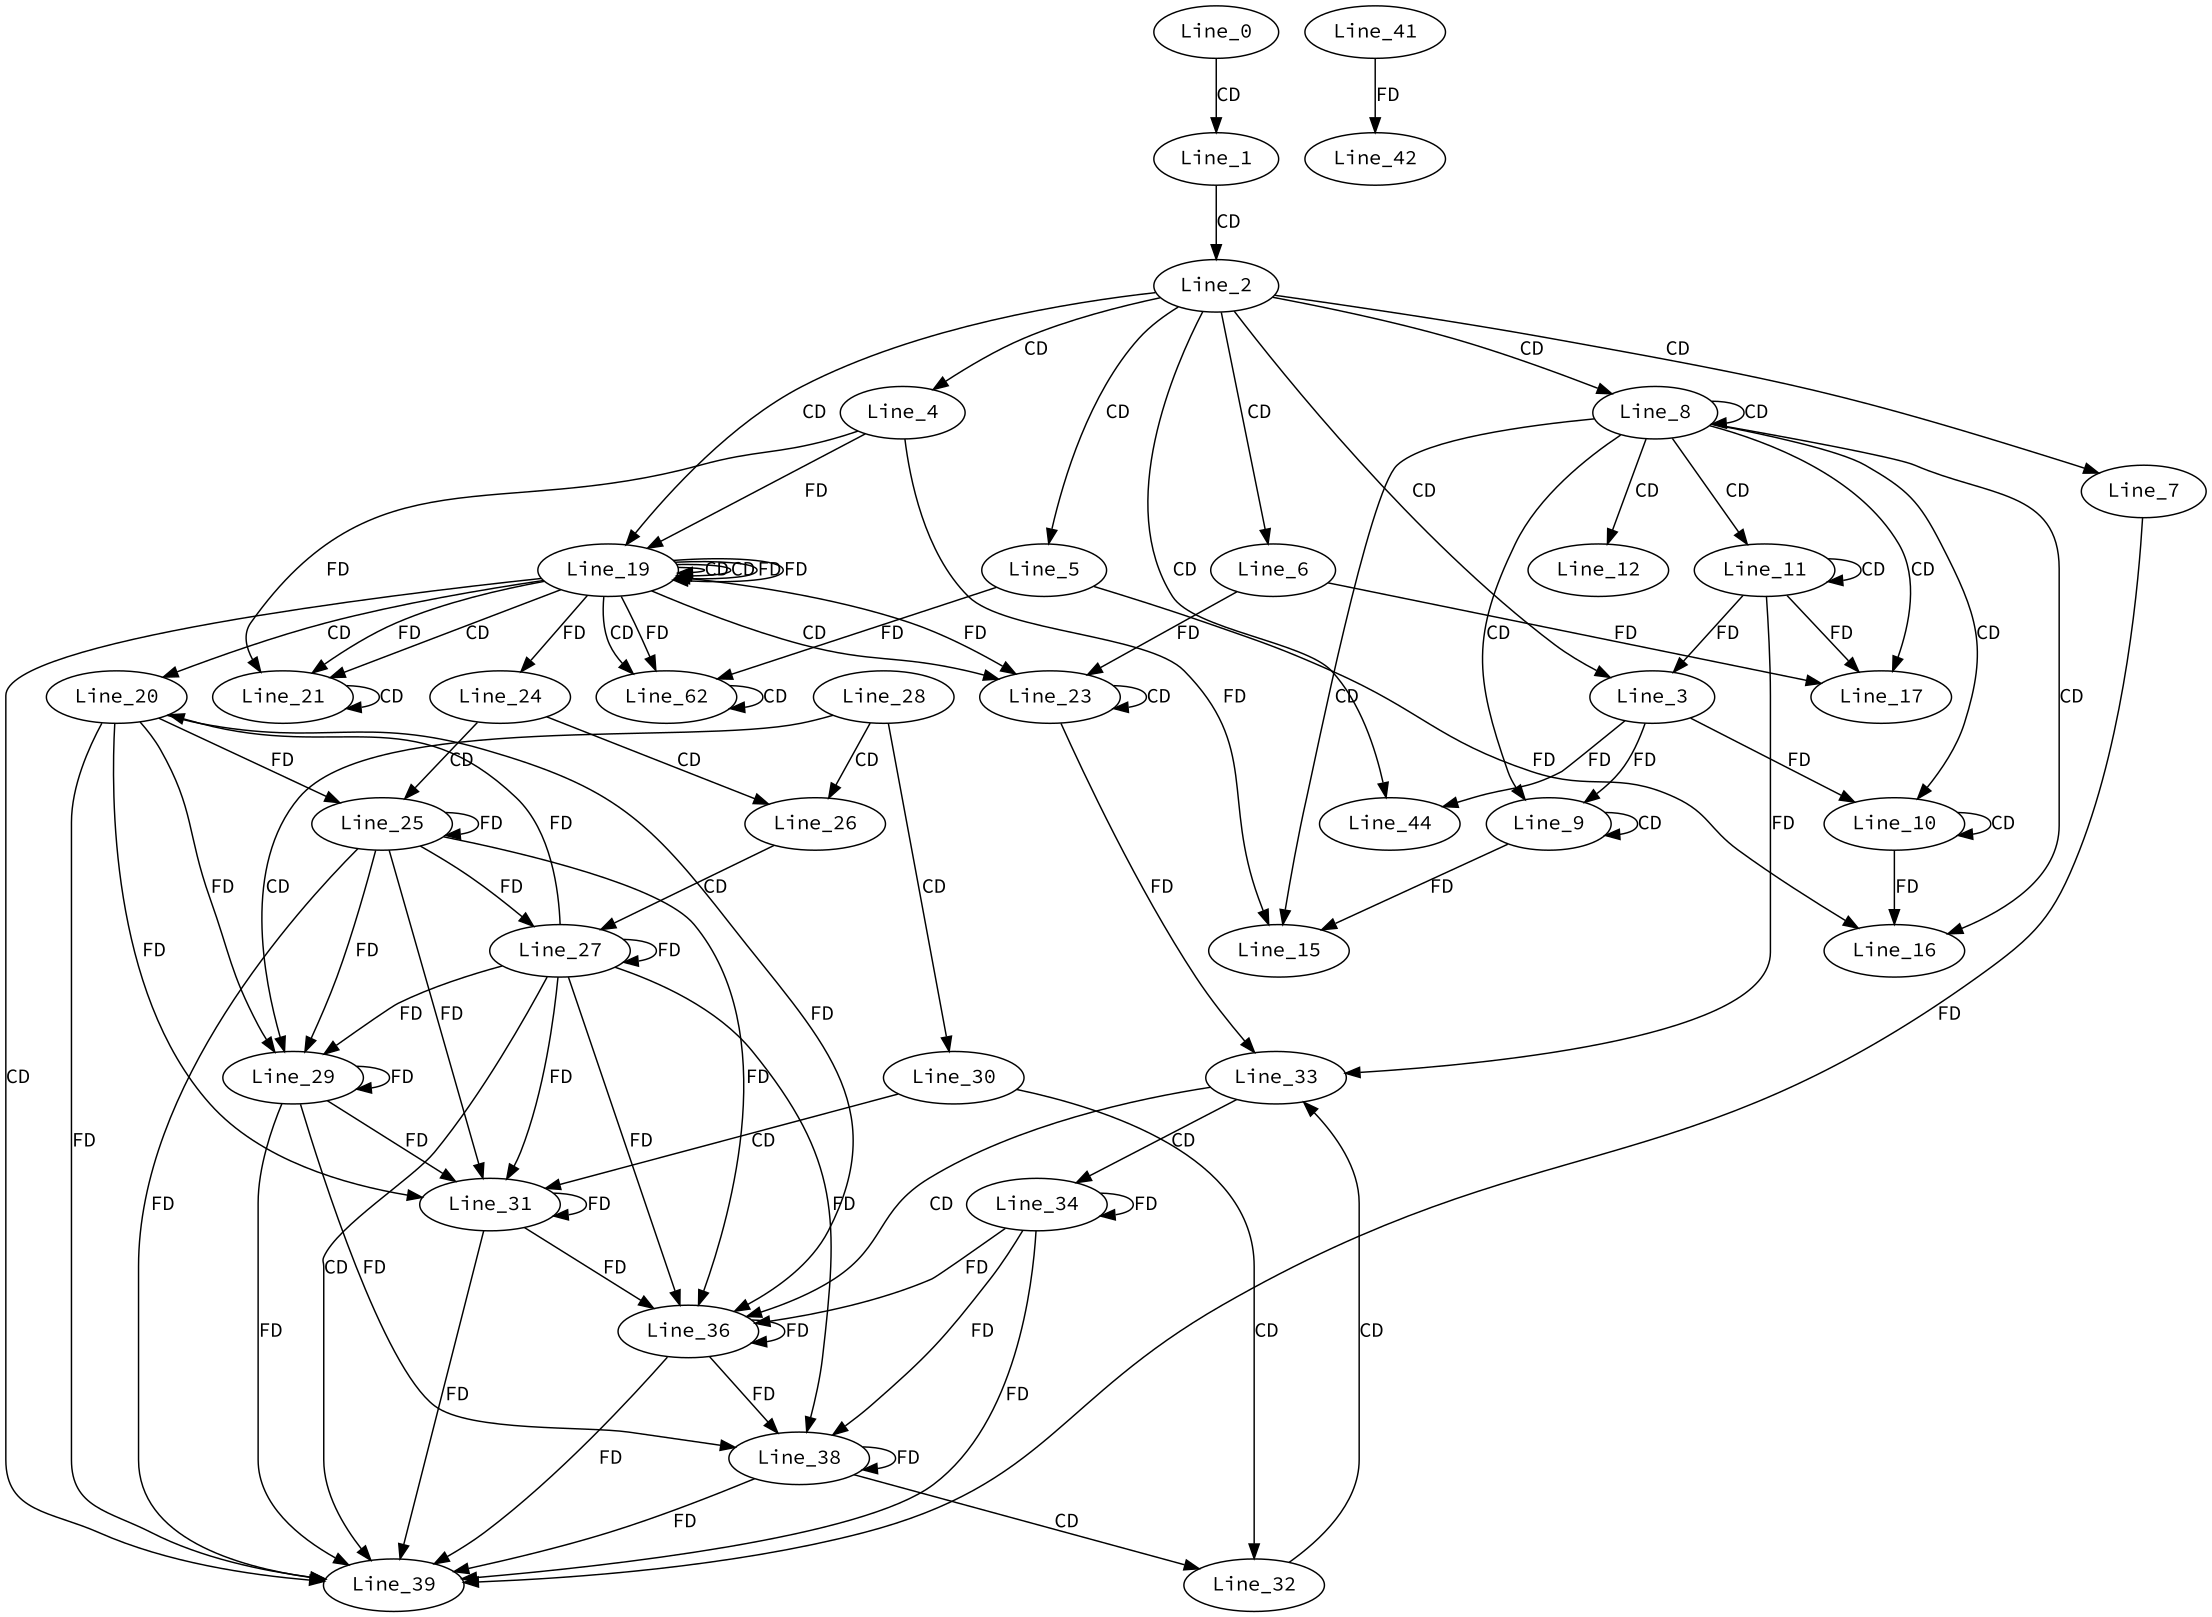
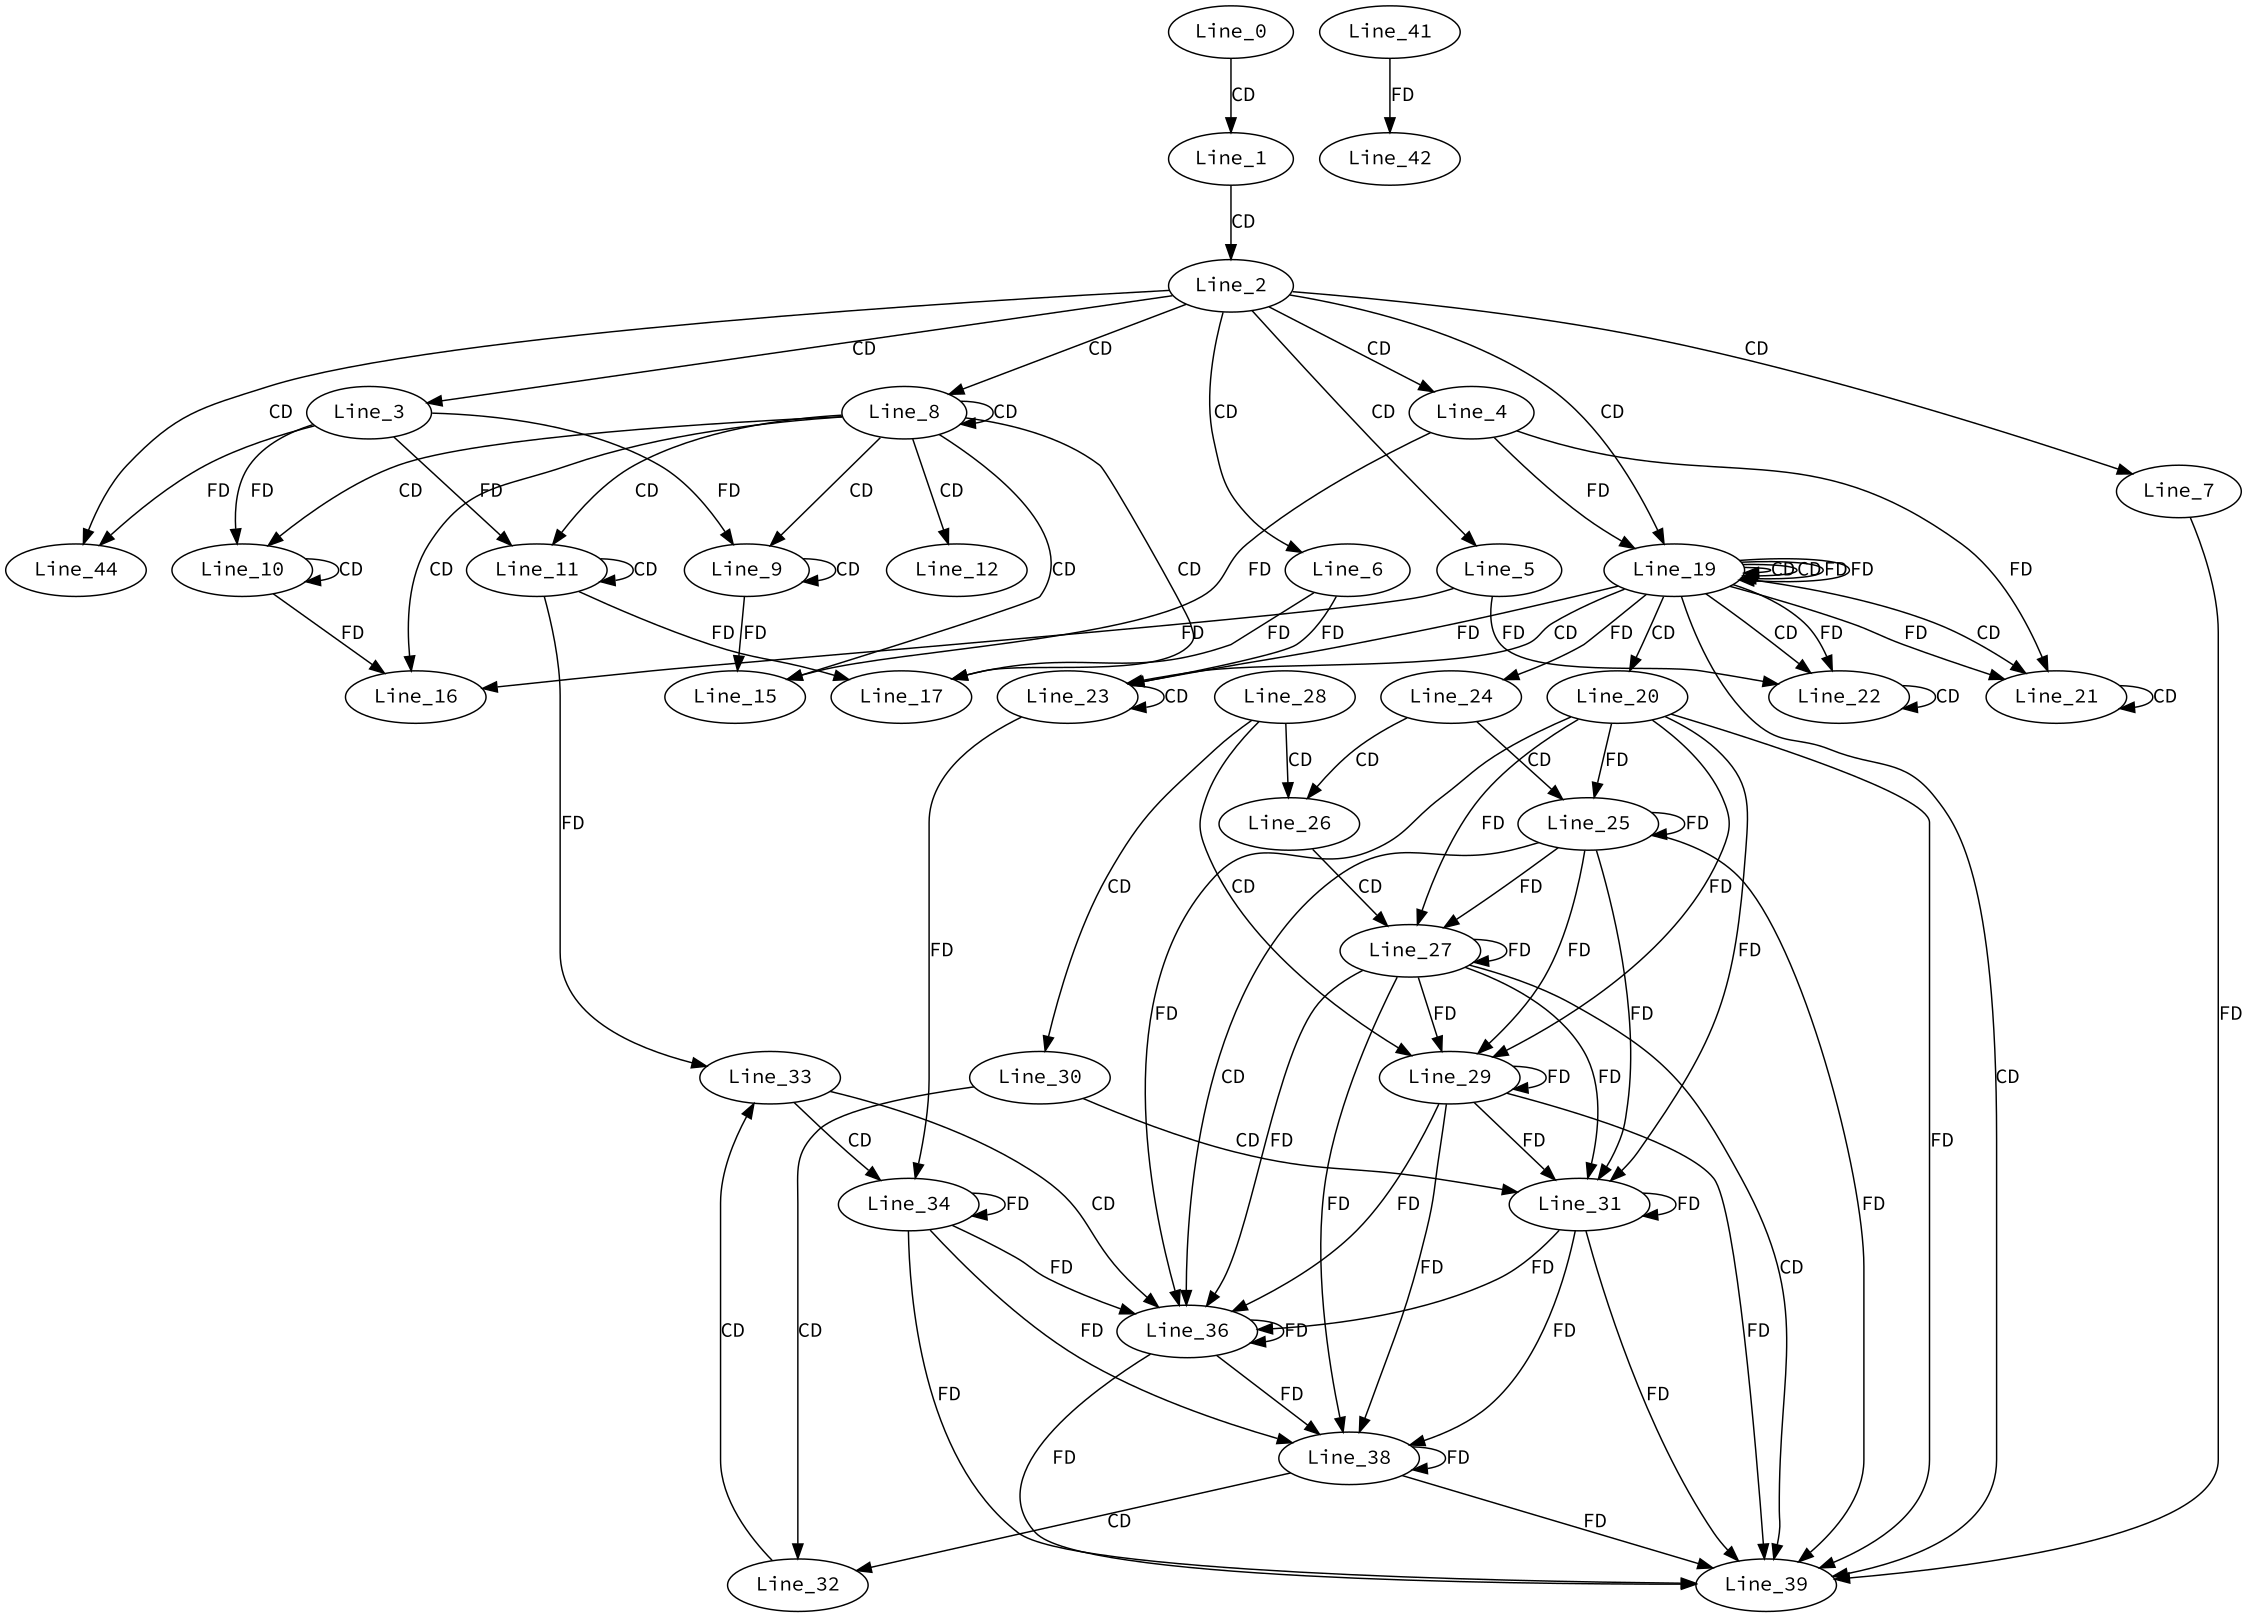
edge "Line_11" -> "Line_3": reversed
node "Line_62": label "Line_62" -> "Line_22"
edge "Line_27" -> "Line_20": reversed
edge "Line_23" -> "Line_33": now "Line_23" -> "Line_34"
edge "Line_25" -> "Line_36": label "FD" -> "CD"
edge "Line_29" -> "Line_36": added, label "FD"
edge "Line_31" -> "Line_38": added, label "FD"
